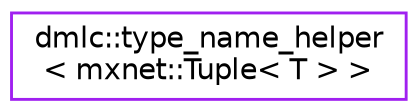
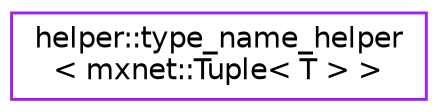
node "dmlc::type_name_helper < mxnet::Tuple< T > >": label "dmlc::type_name_helper < mxnet::Tuple< T > >" -> "helper::type_name_helper < mxnet::Tuple< T > >"
